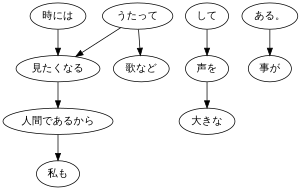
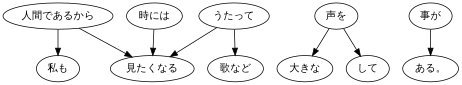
edge "して" -> "声を": reversed
edge "ある。" -> "事が": reversed
edge "見たくなる" -> "人間であるから": reversed
